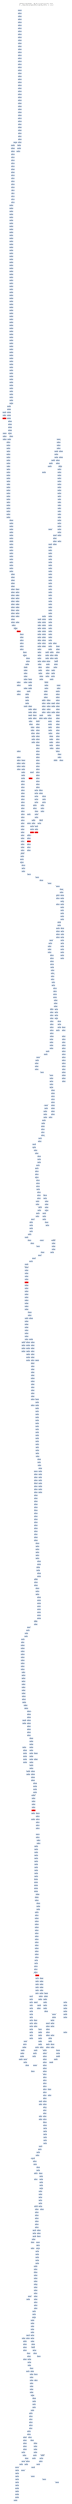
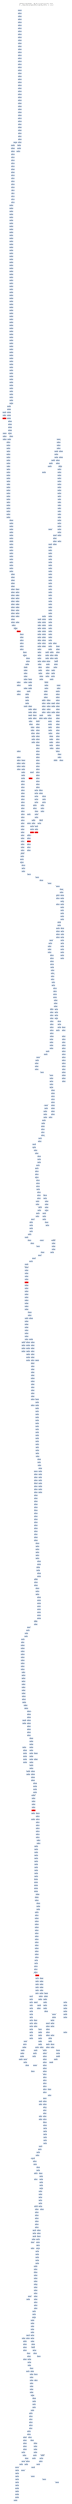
node "0x0805271b": added
node "0x0807fcdf": removed
node "0x0807fda7": added
